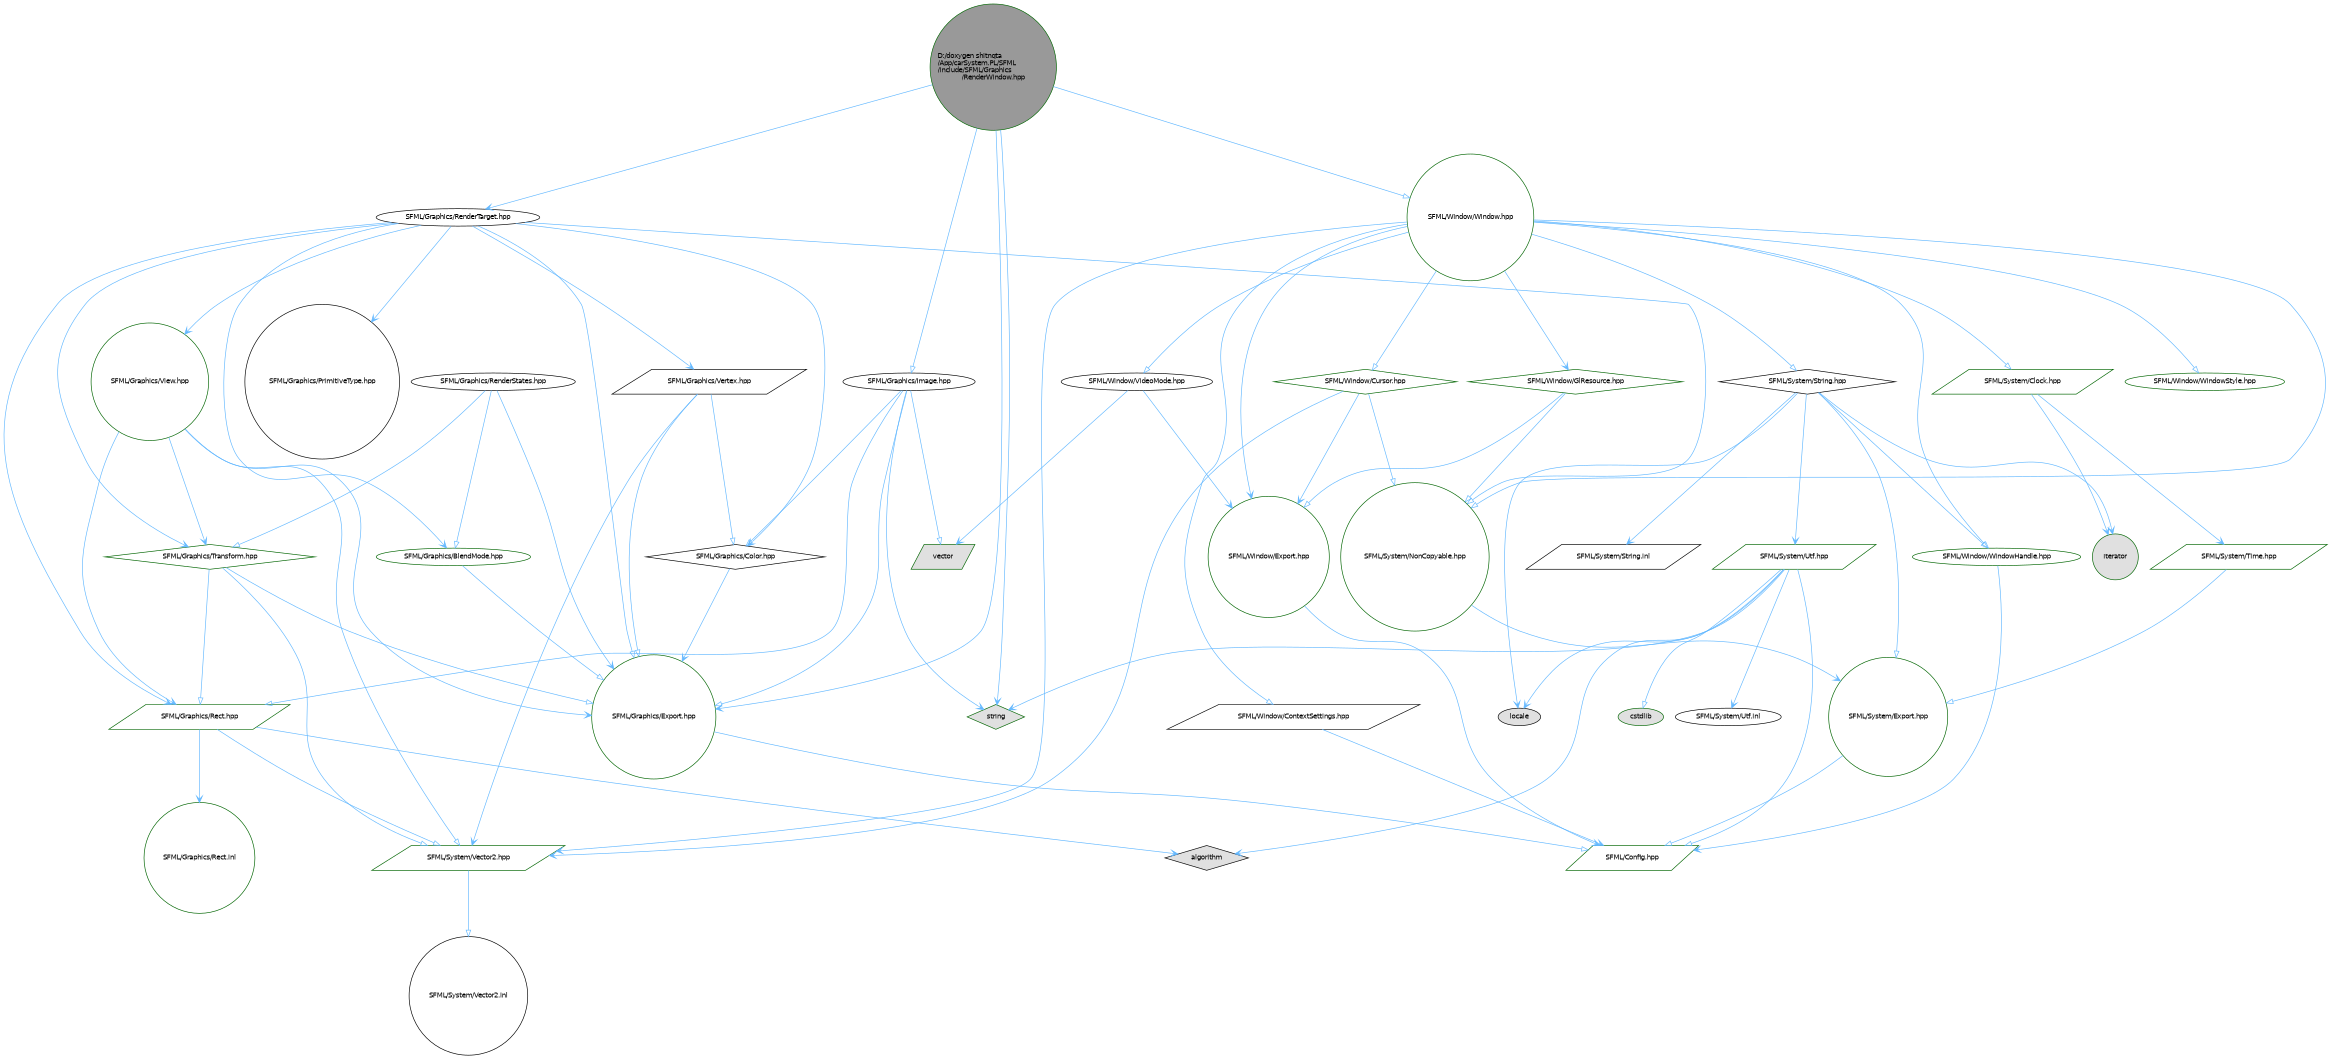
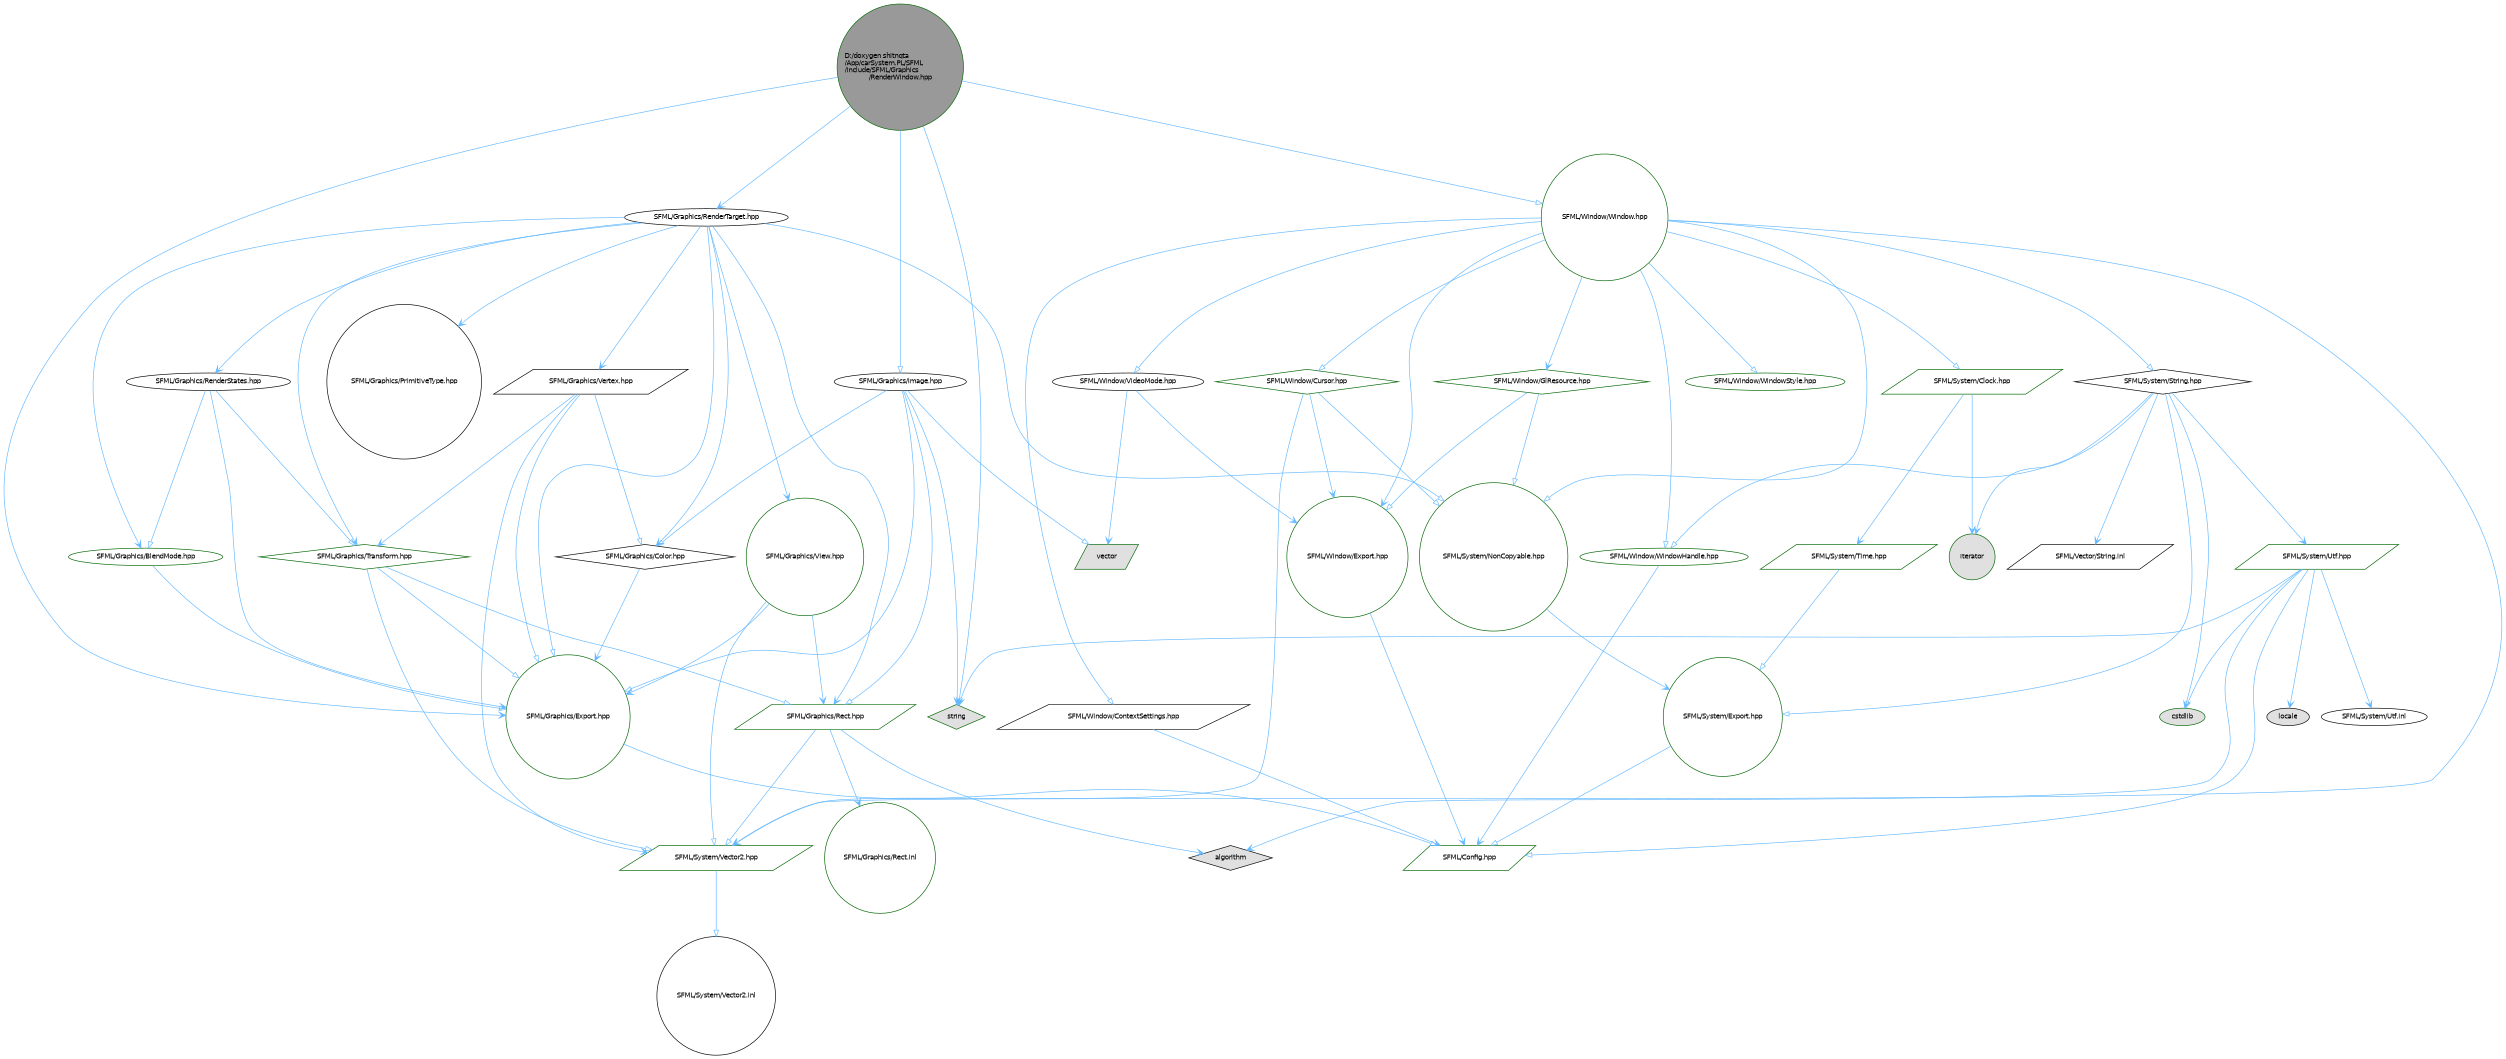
edge "SFML/Graphics/RenderTarget.hpp" -> "SFML/Graphics/RenderStates.hpp": added
edge "SFML/System/String.hpp" -> "locale": now "SFML/System/String.hpp" -> "cstdlib"
edge "SFML/Graphics/View.hpp" -> "SFML/Graphics/Transform.hpp": now "SFML/Graphics/Vertex.hpp" -> "SFML/Graphics/Transform.hpp"
node "SFML/System/String.inl": label "SFML/System/String.inl" -> "SFML/Vector/String.inl"
